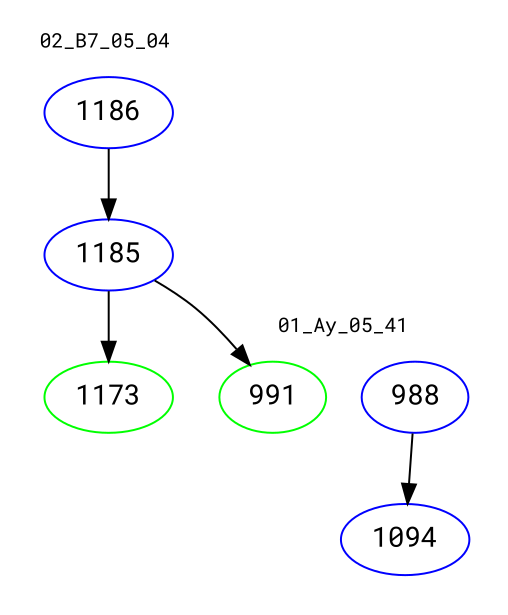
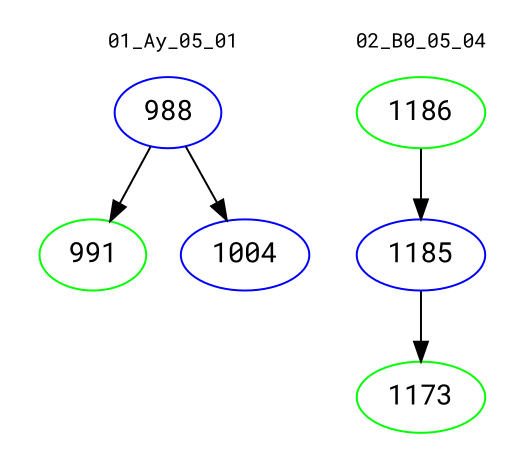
cluster "02_B7_05_04": label "02_B7_05_04" -> "02_B0_05_04"
node "1186": color blue -> green
edge "1185" -> "991": now "988" -> "991"
cluster "01_Ay_05_41": label "01_Ay_05_41" -> "01_Ay_05_01"
node "1094": label "1094" -> "1004"
